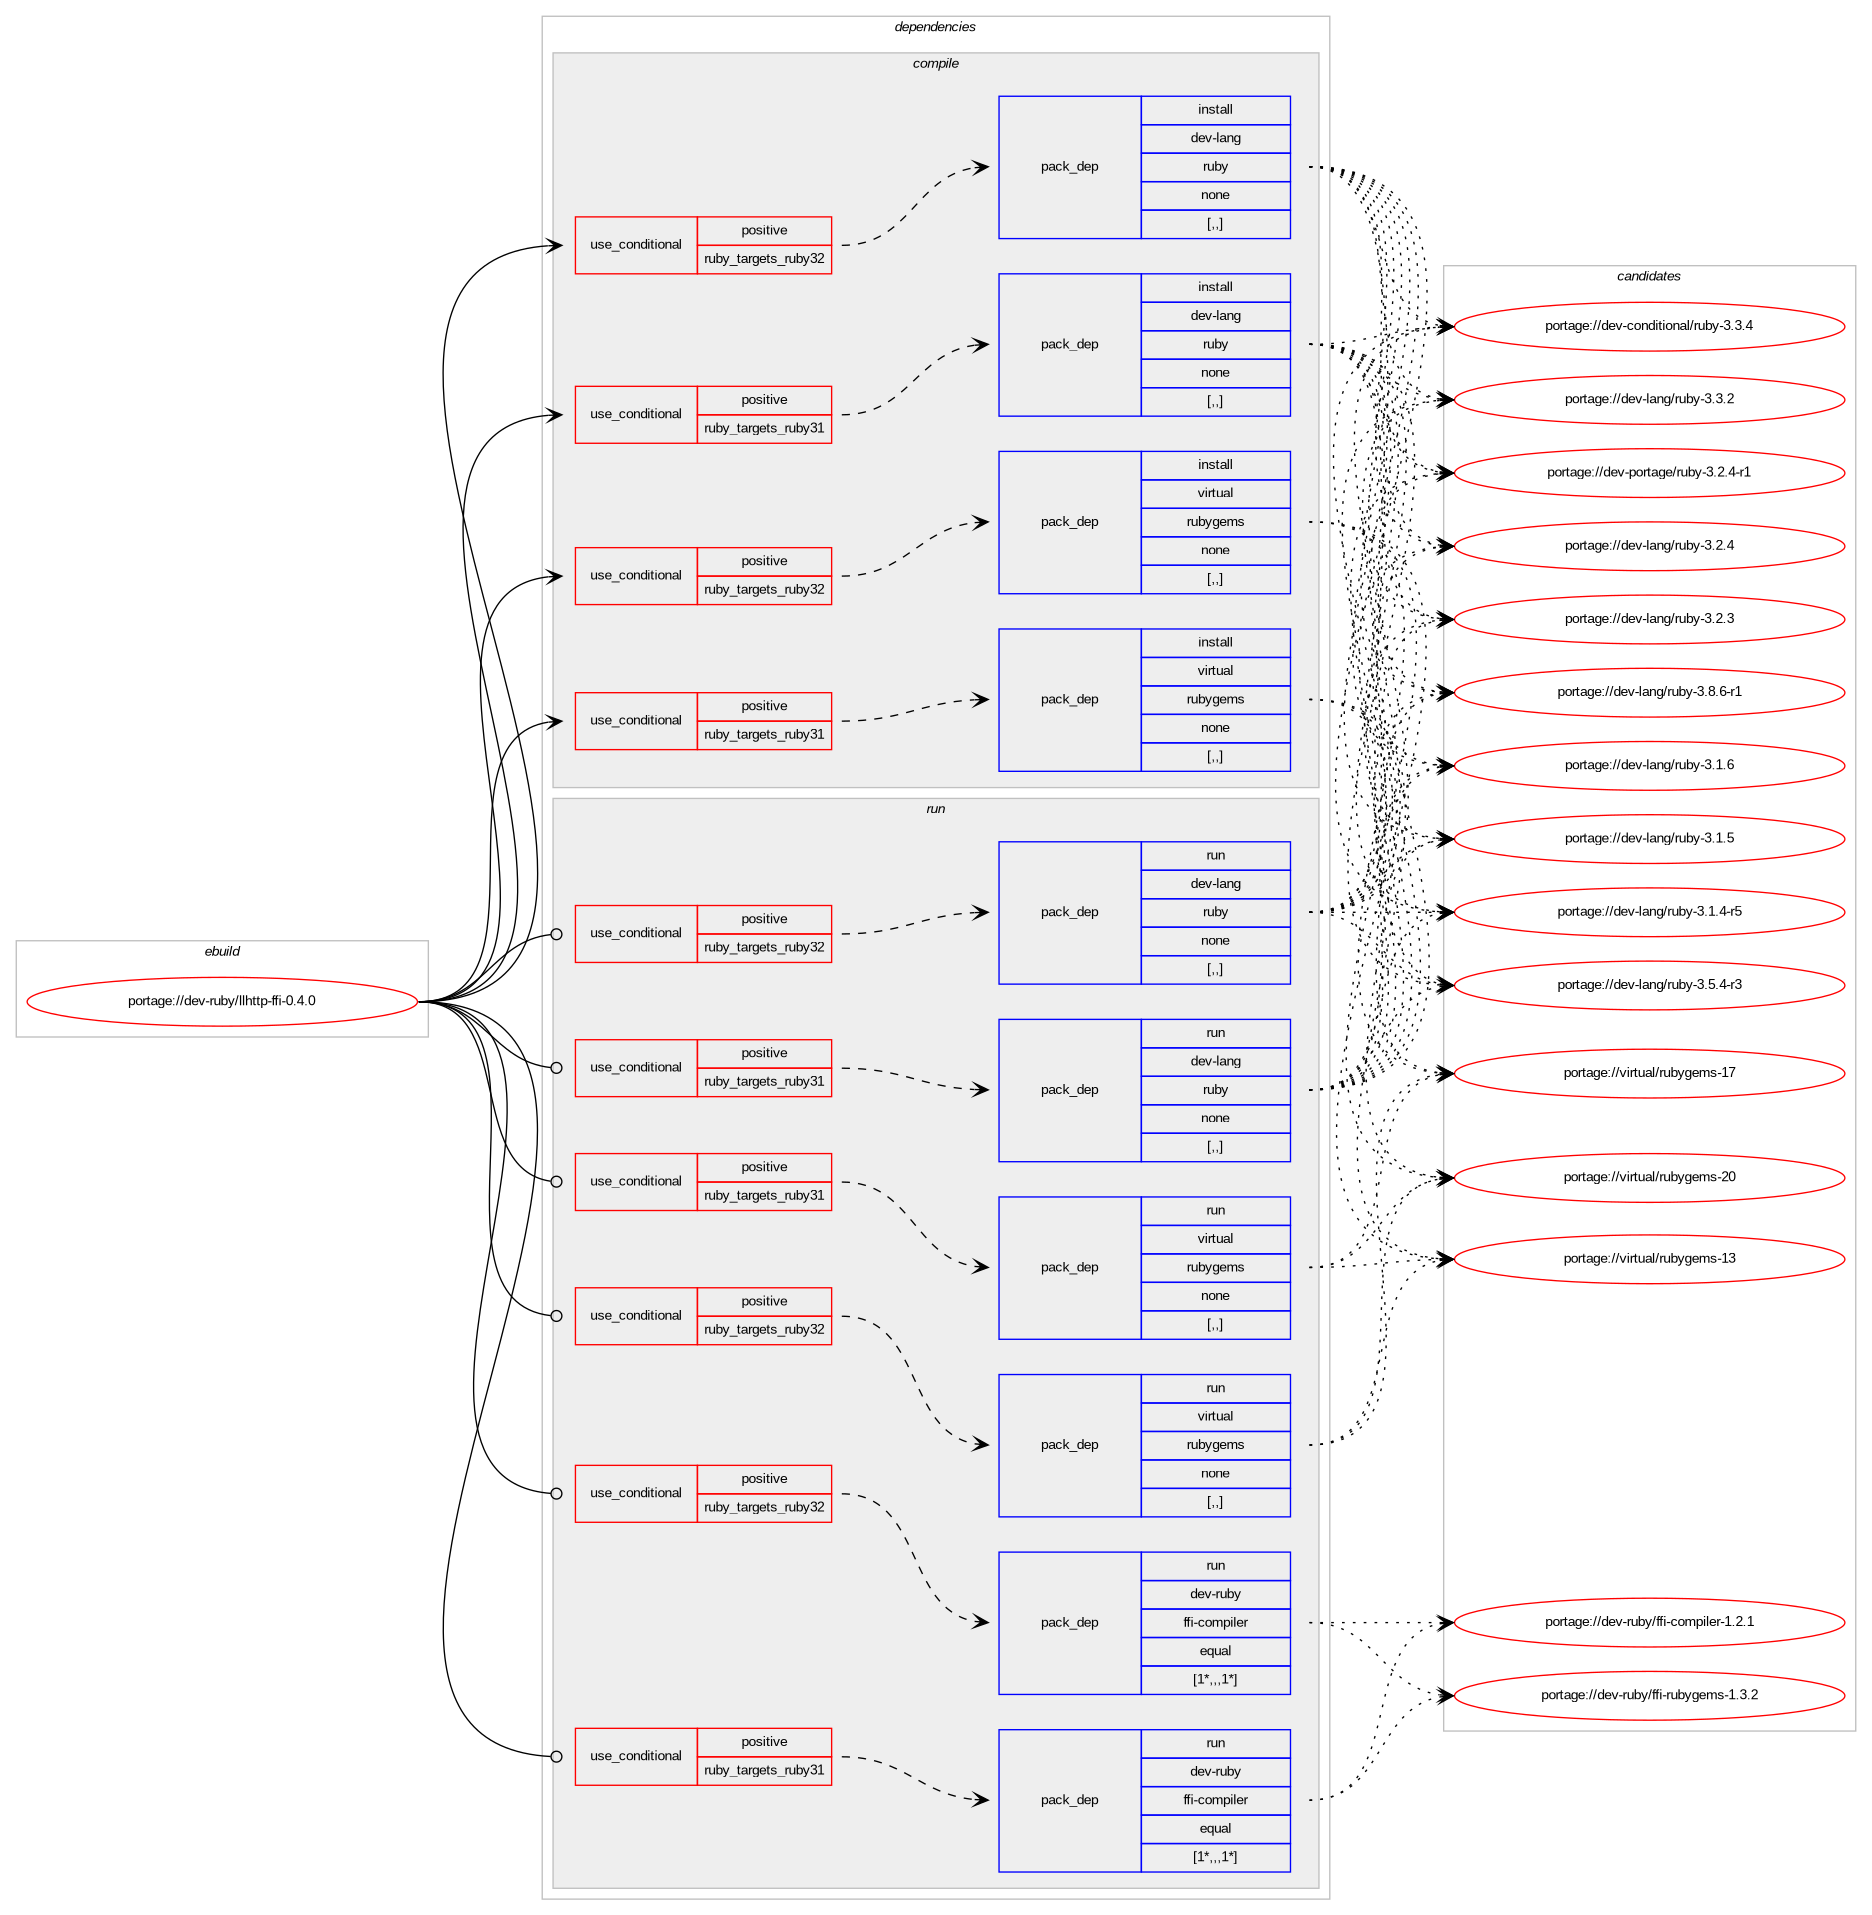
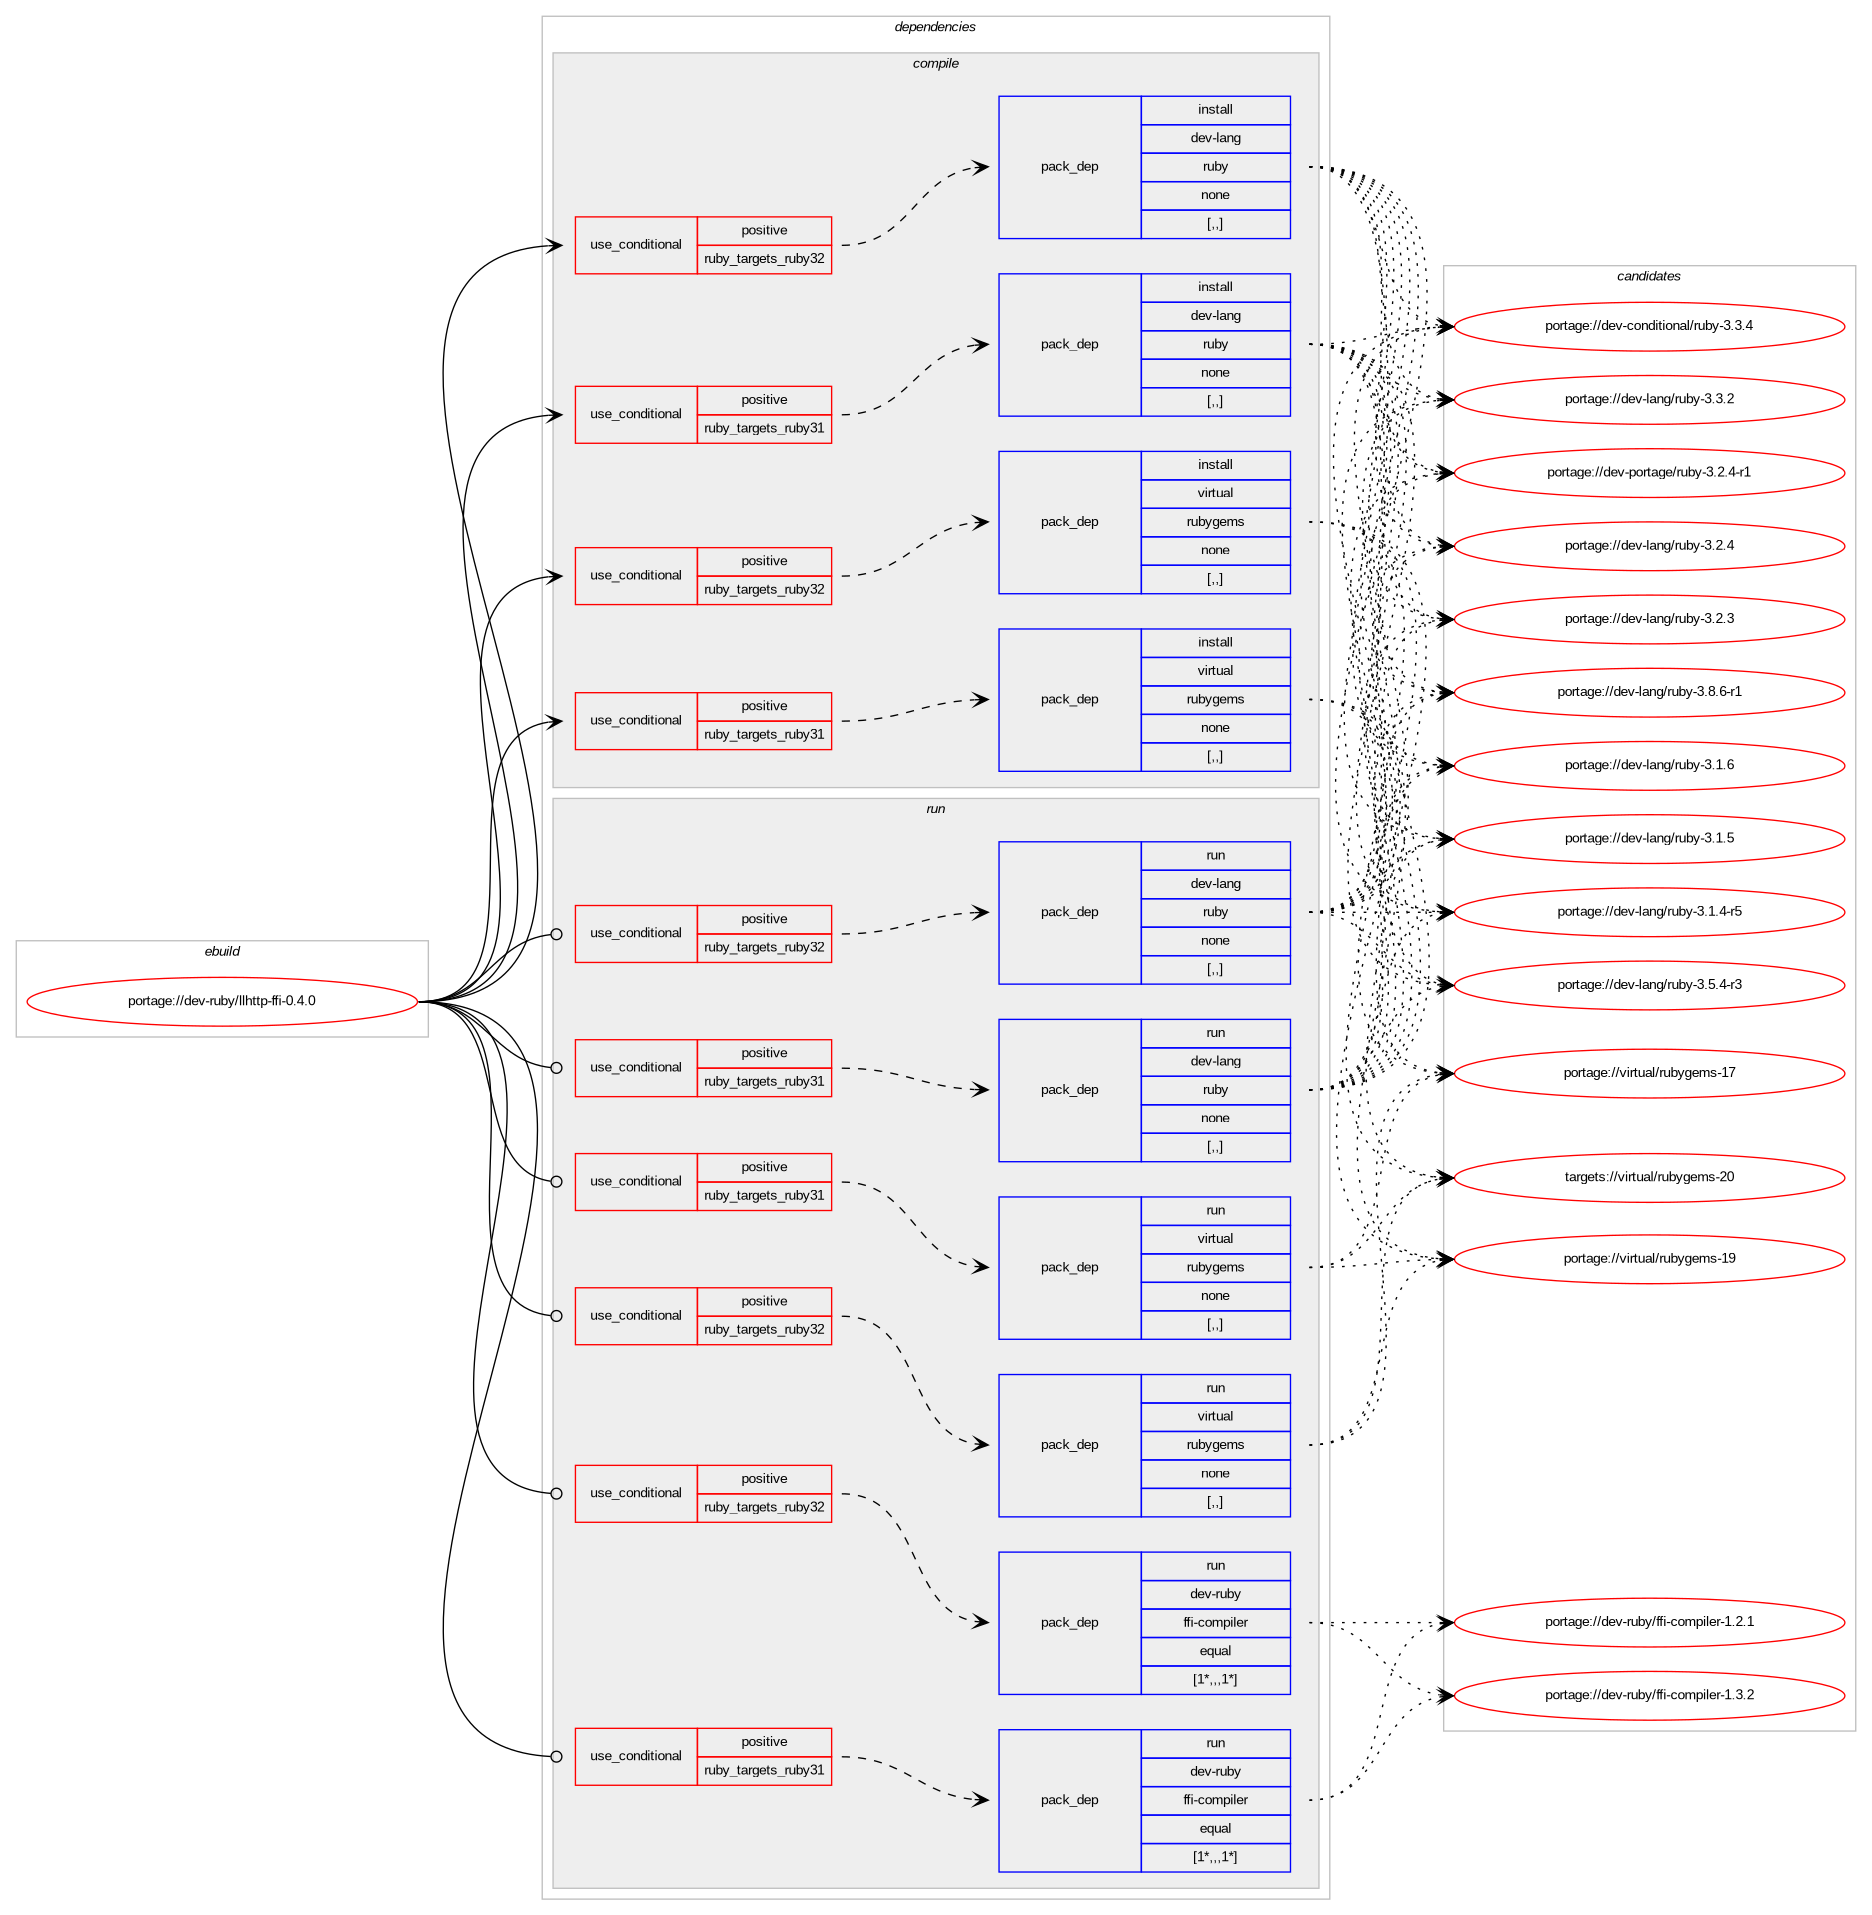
node "portage://virtual/rubygems-20": label "portage://virtual/rubygems-20" -> "targets://virtual/rubygems-20"
node "portage://virtual/rubygems-13": label "portage://virtual/rubygems-13" -> "portage://virtual/rubygems-19"
node "portage://dev-ruby/ffi-rubygems-1.3.2": label "portage://dev-ruby/ffi-rubygems-1.3.2" -> "portage://dev-ruby/ffi-compiler-1.3.2"
